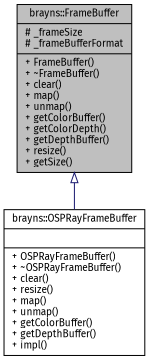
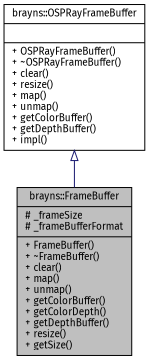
edge "brayns::OSPRayFrameBuffer" -> "brayns::FrameBuffer": reversed
